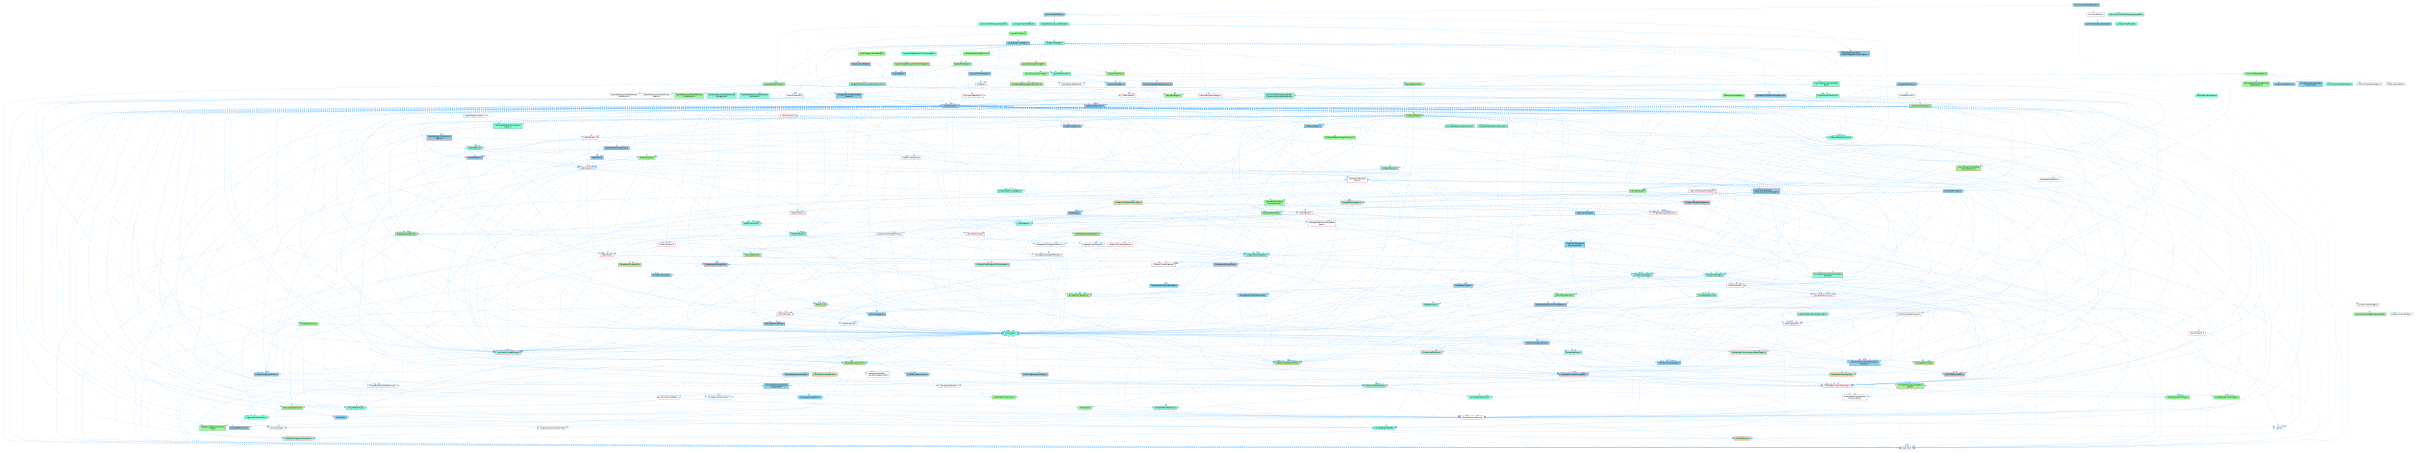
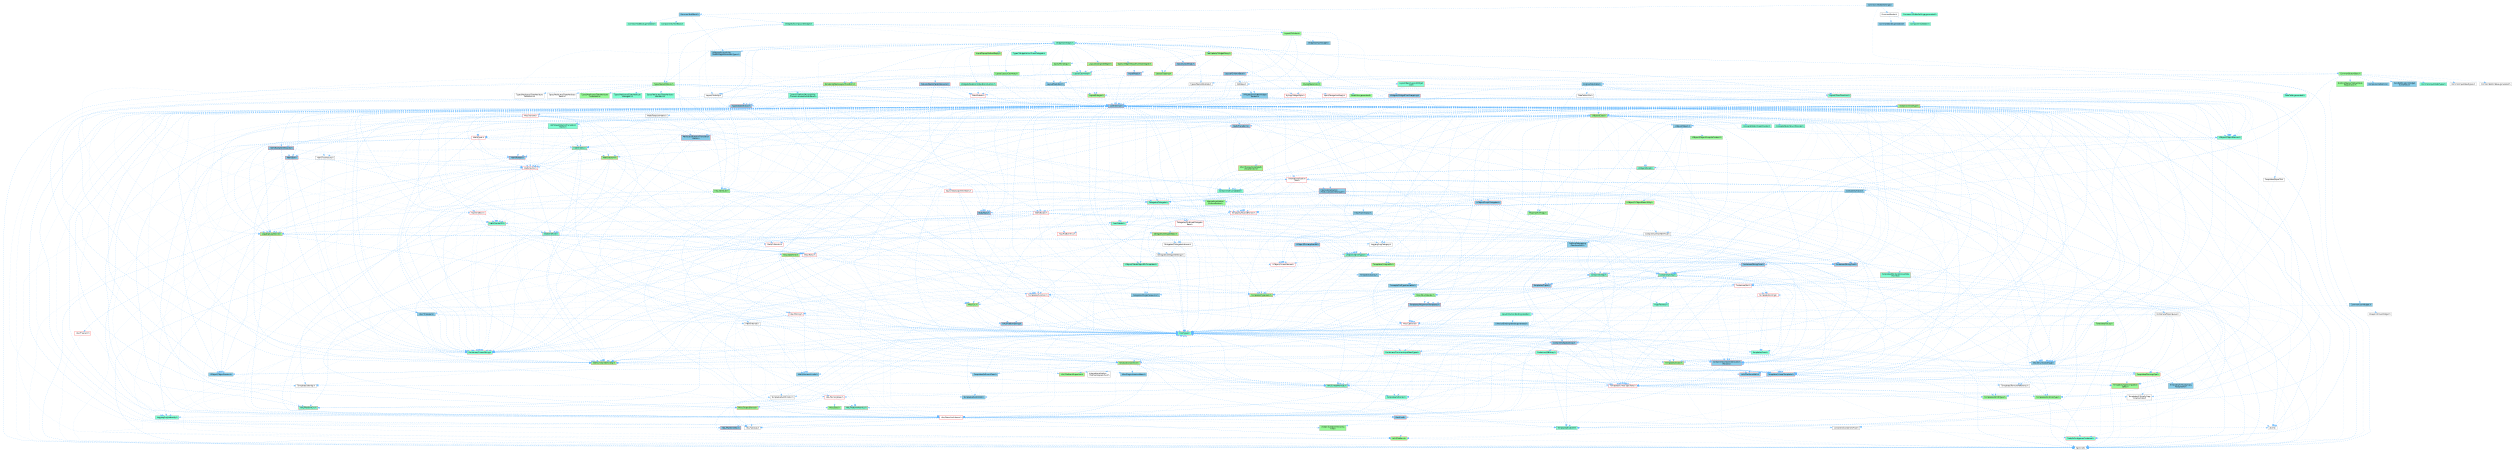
node "IntRect.generated.h": label "IntRect.generated.h" -> "CommonButtonBase.generated.h"
node "Math/RotationTranslation Matrix.h": label "Math/RotationTranslation Matrix.h" -> "Attributes/RotationTranslation Matrix.h"
node "UObject/PrimaryAssetId.h": fillcolor white -> skyblue
node "Templates/Sorting.h": fillcolor aquamarine -> white
node "CommonUserWidget.h": fillcolor white -> skyblue
node "CommonUserWidget.generated.h": removed
node "UIActionBindingHandle.generated.h": added
node "HAL/PlatformMemory.h": removed
